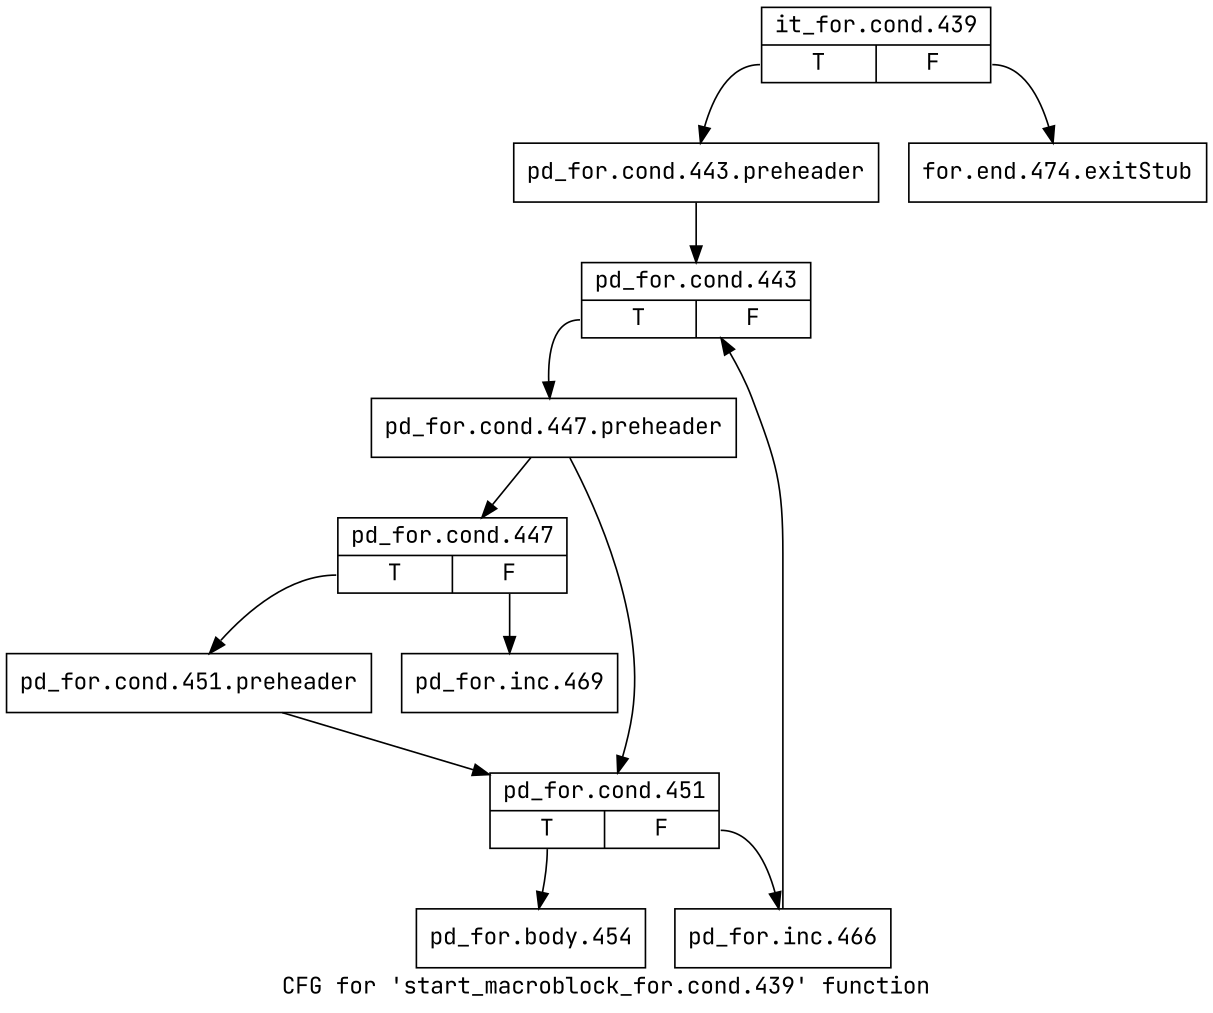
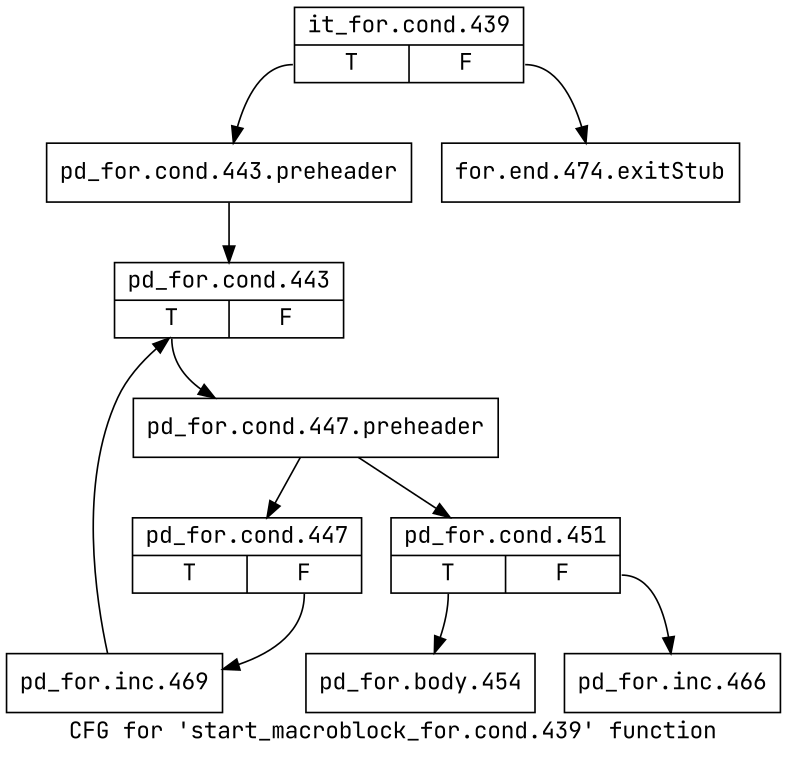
edge "pd_for.inc.466" -> "pd_for.cond.443": now "pd_for.inc.469" -> "pd_for.cond.443"
node "pd_for.cond.451.preheader": removed
